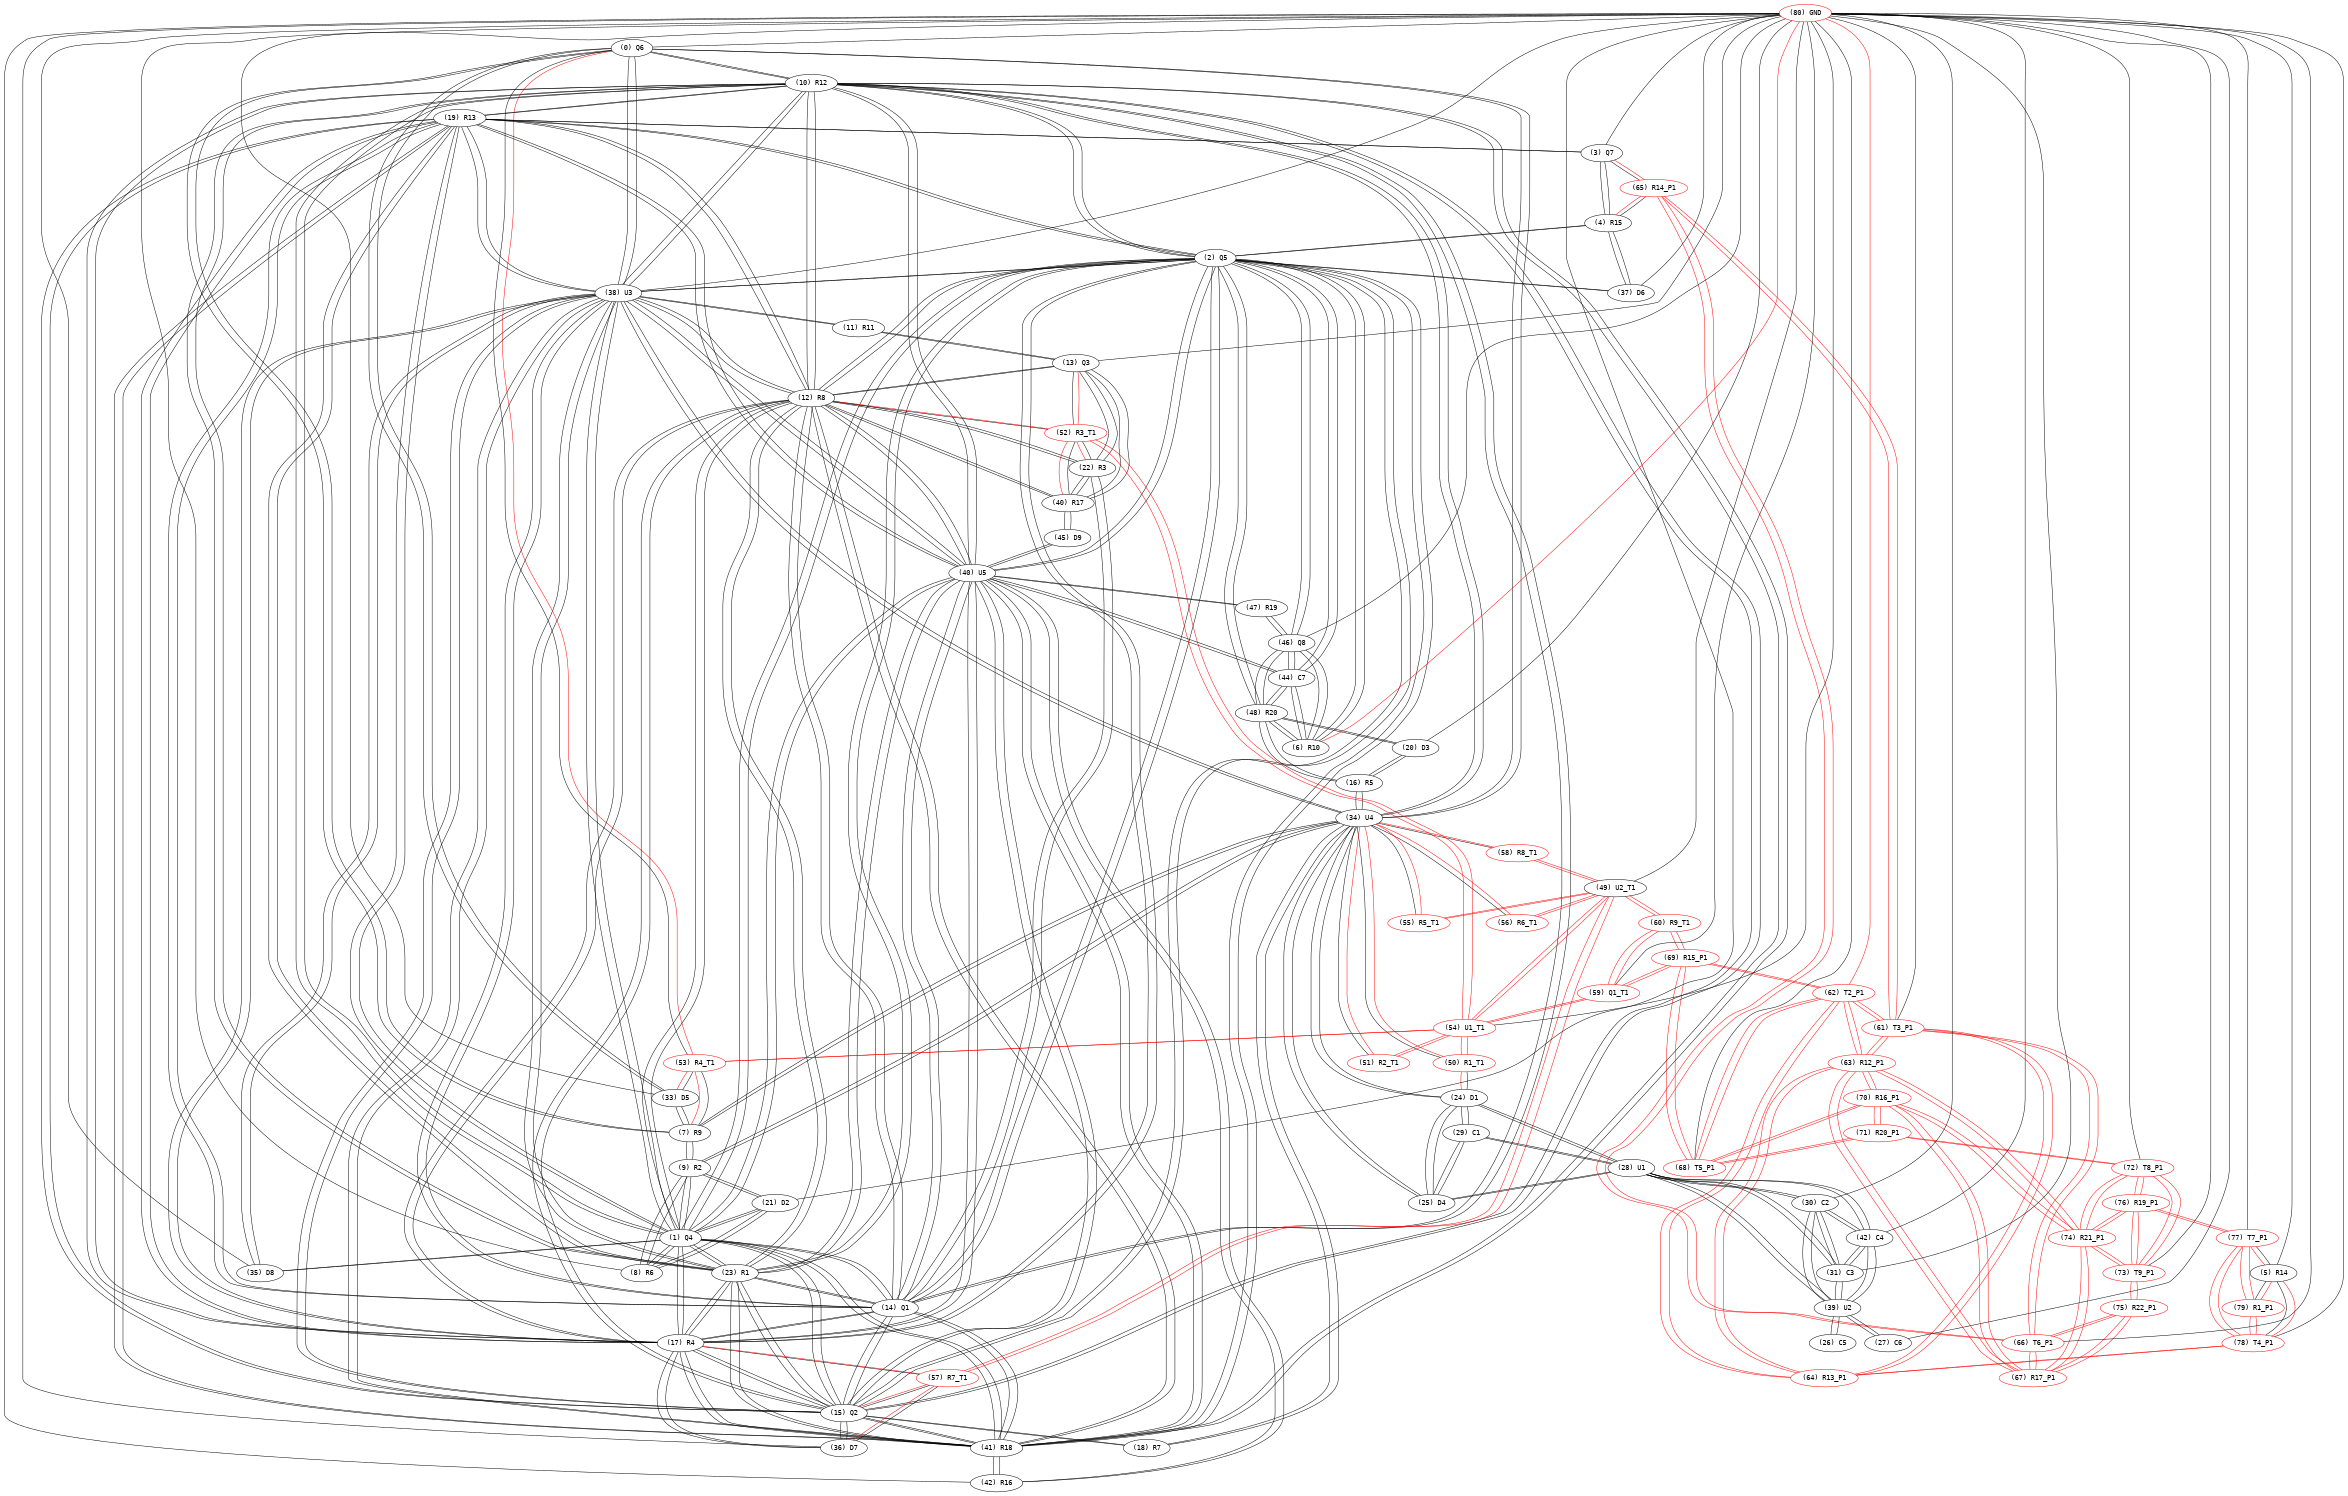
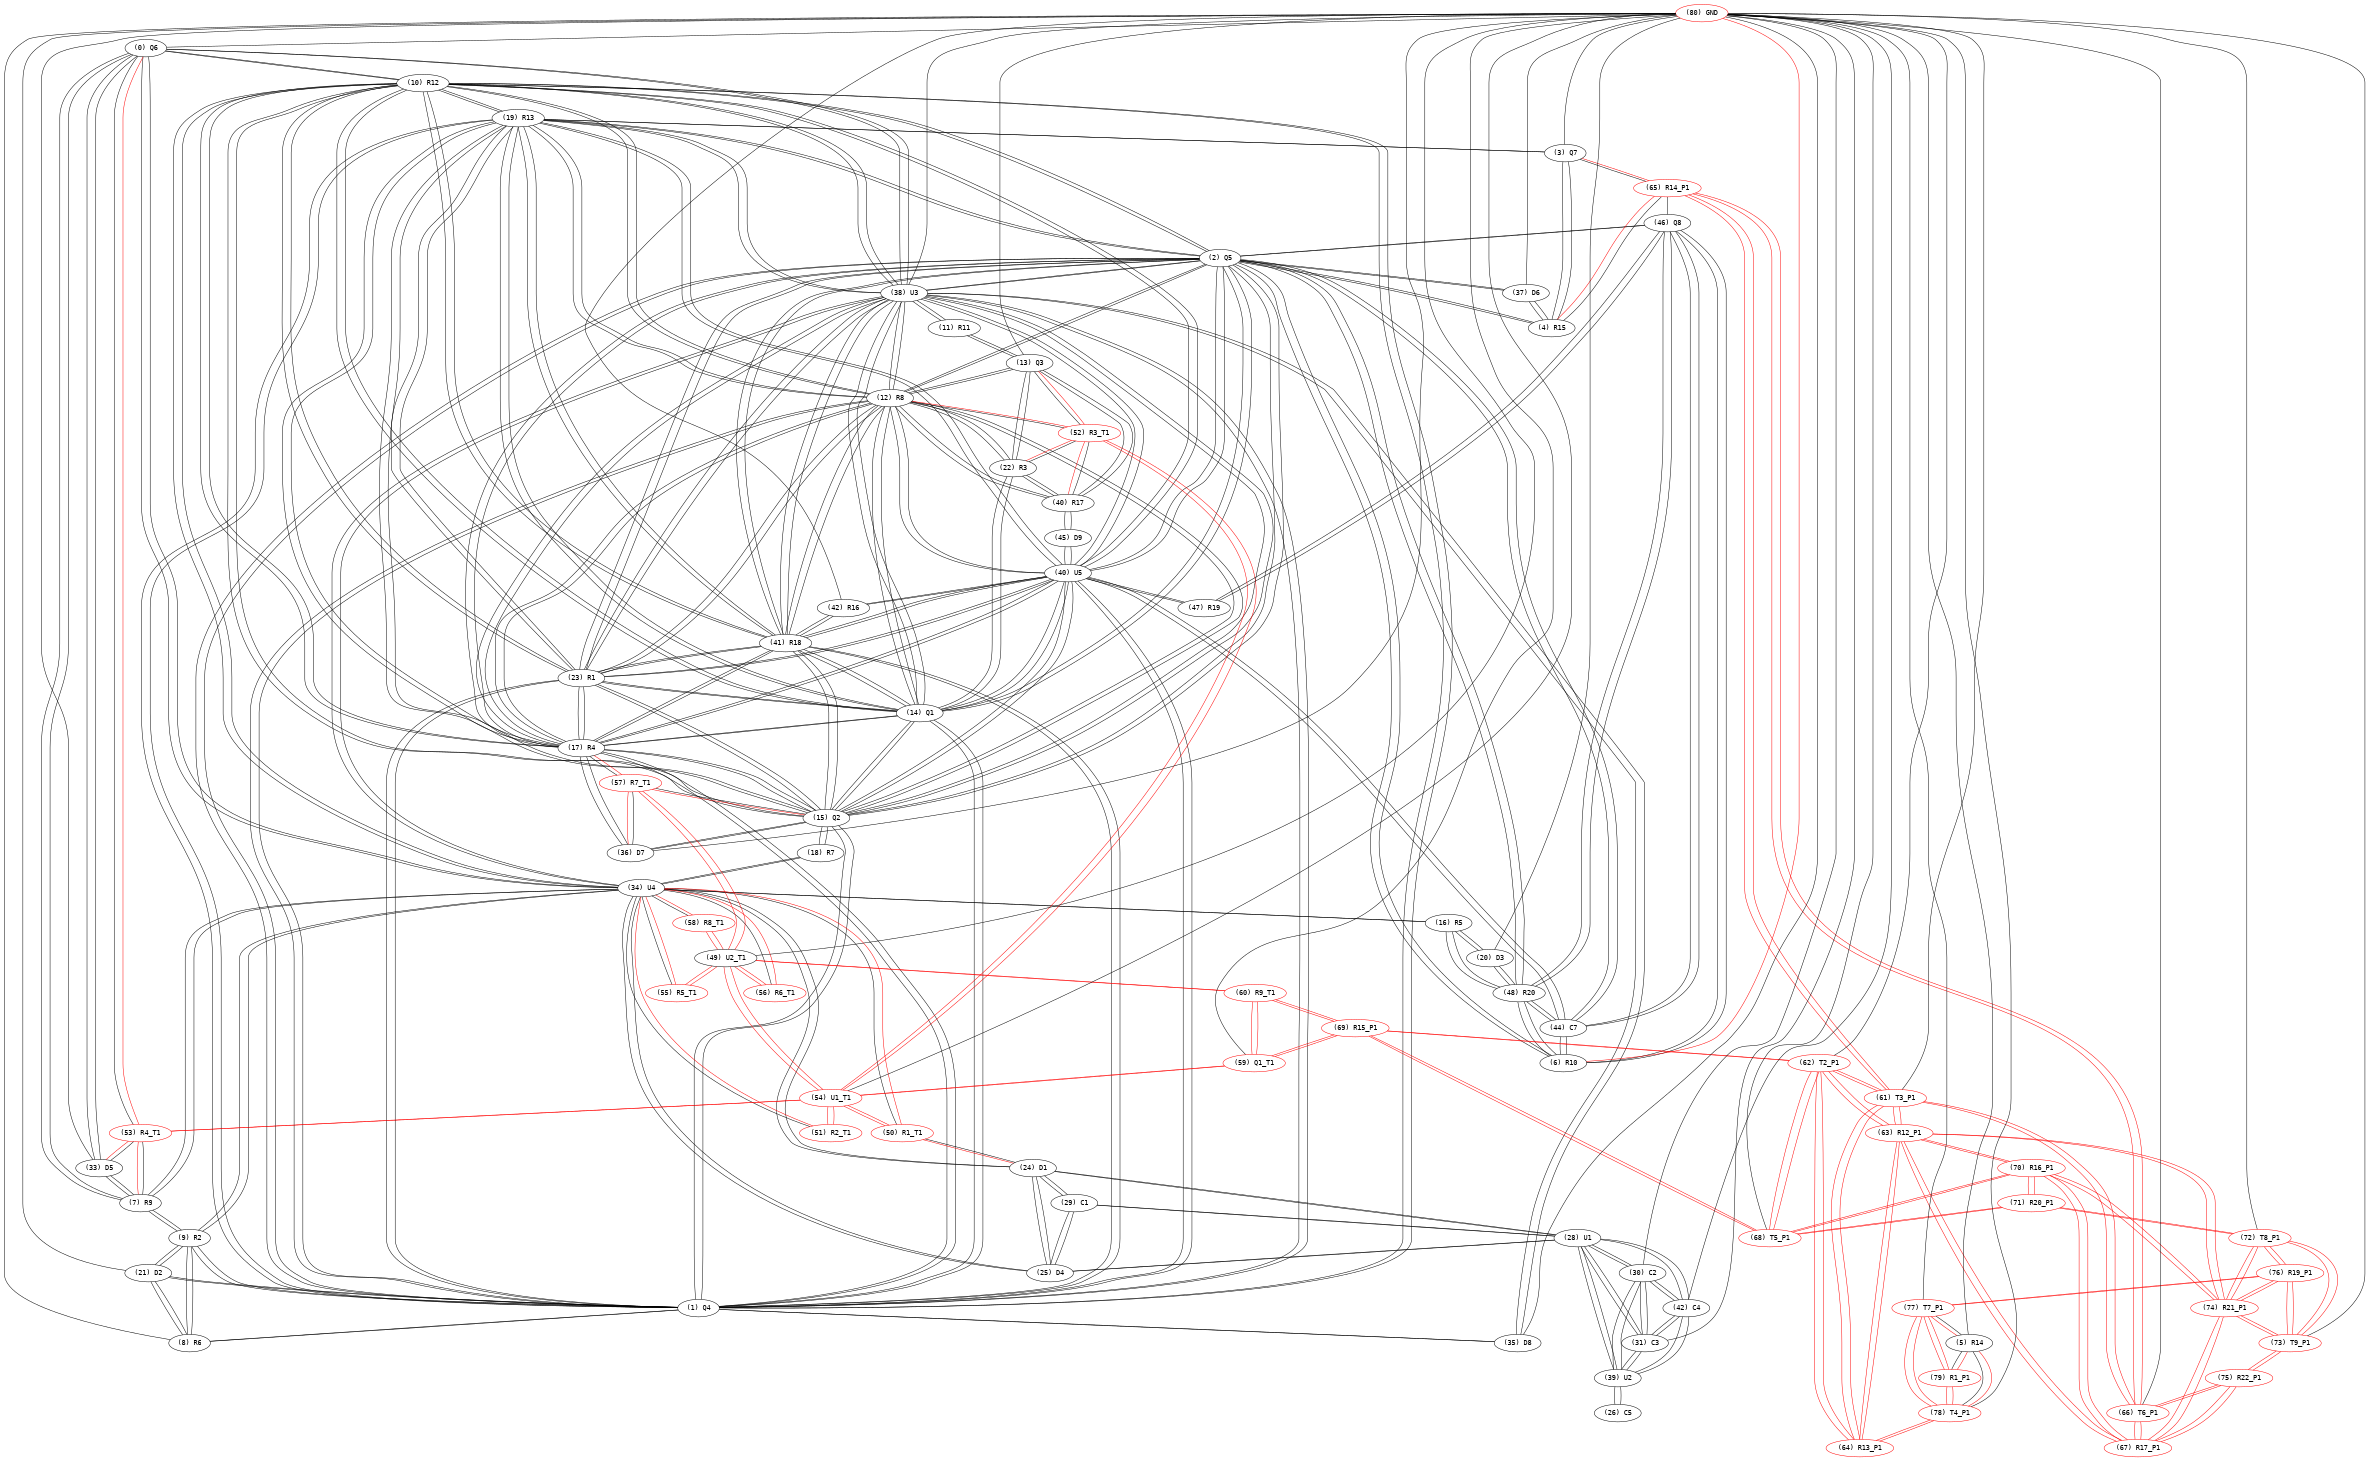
edge "(80) GND" -- "(46) Q8": now "(65) R14_P1" -- "(46) Q8"
edge "(80) GND" -- "(62) T2_P1": color red -> black
node "(27) C6": removed
